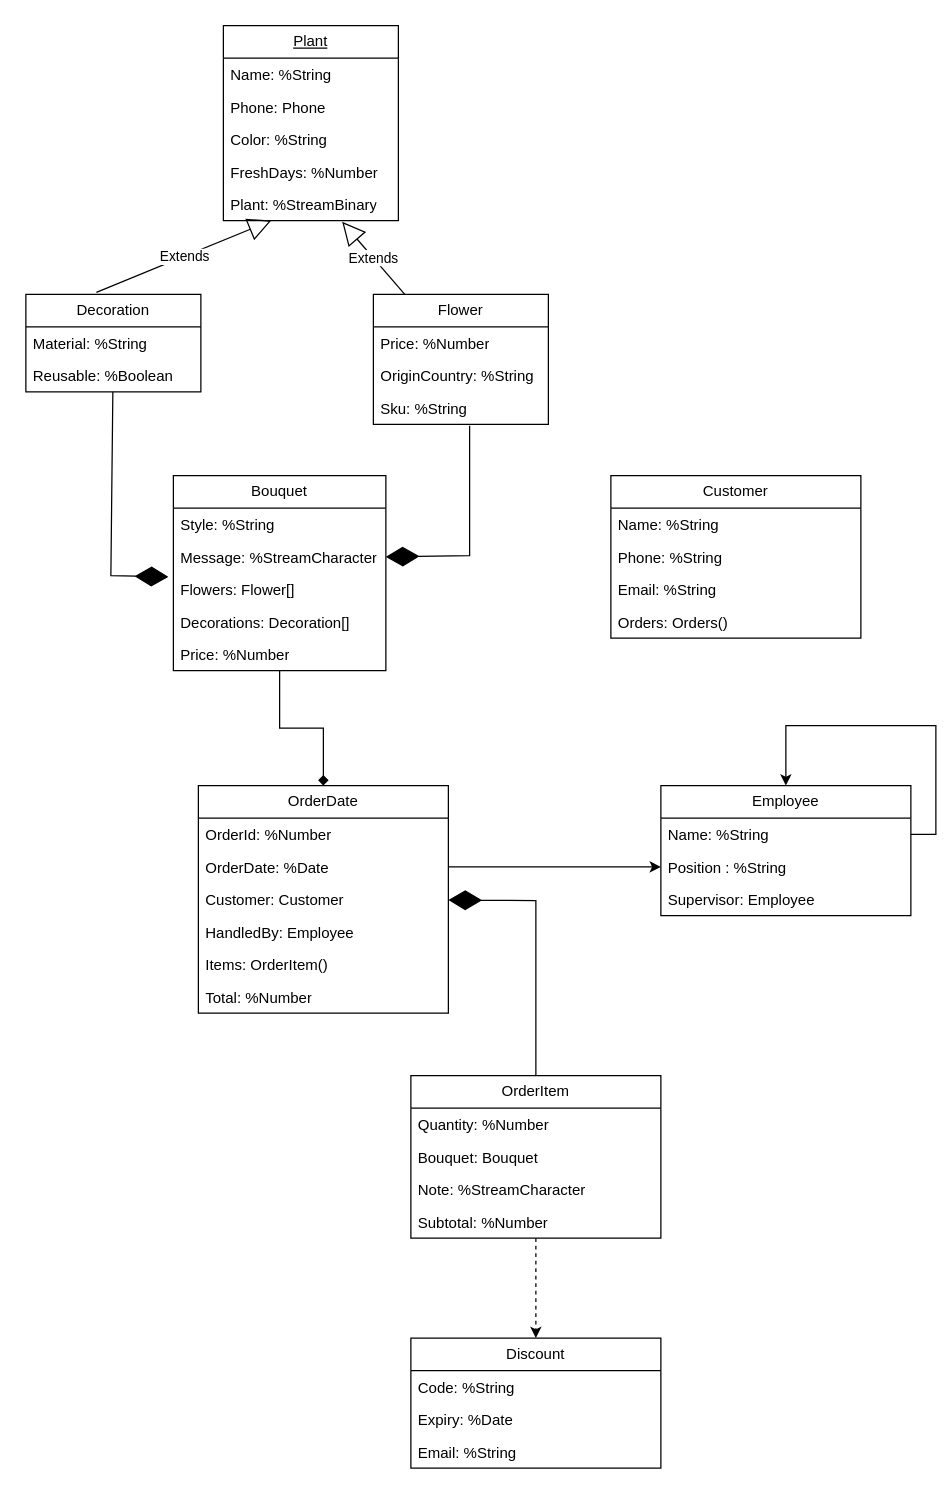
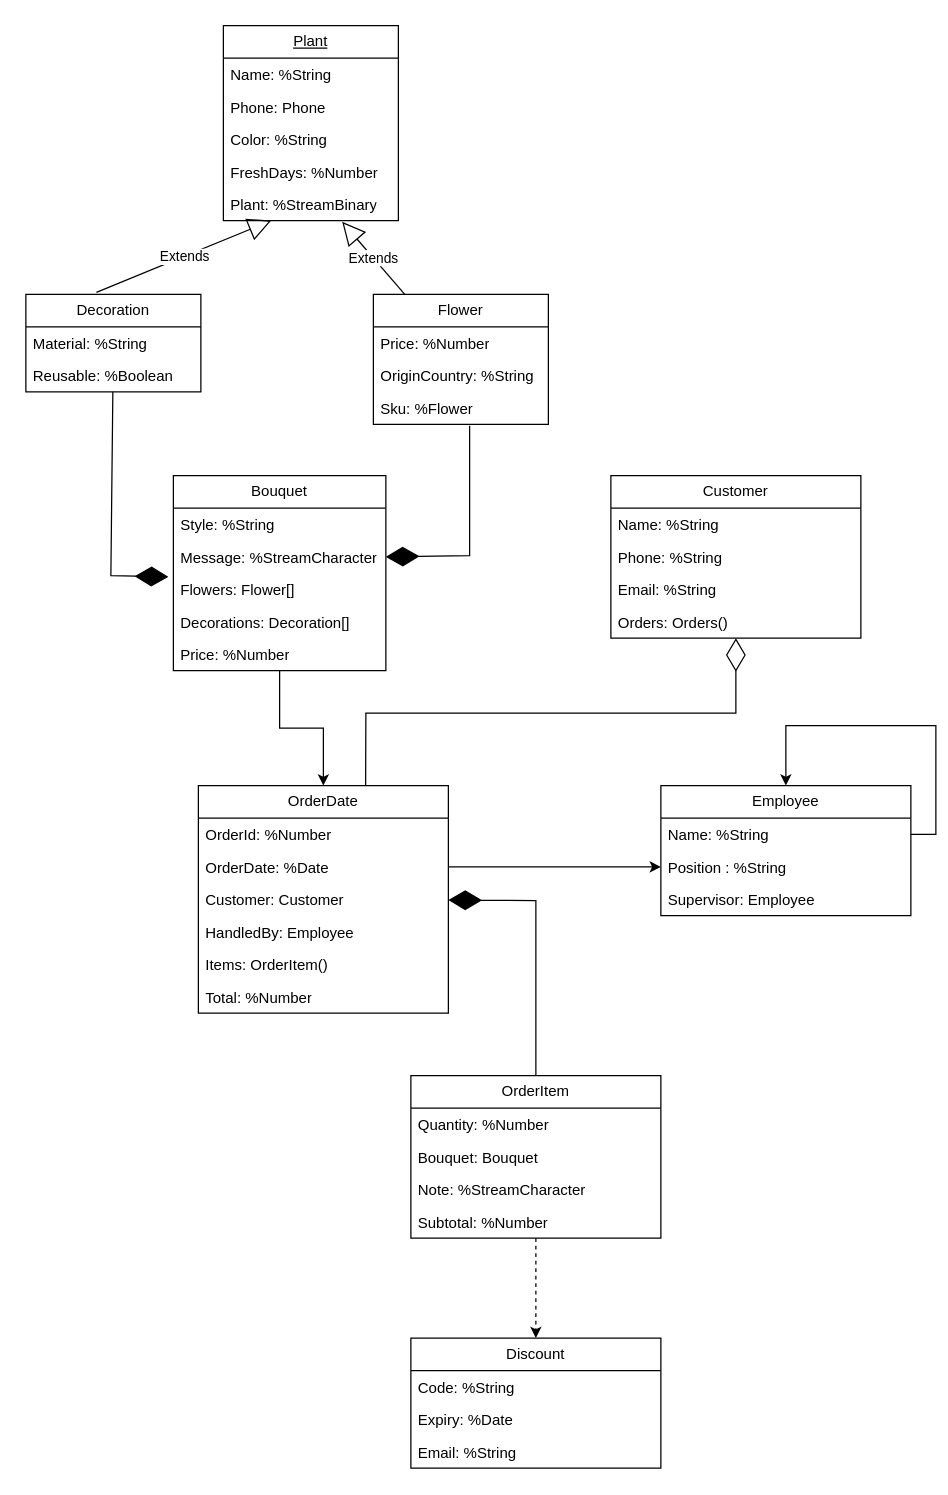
node "Sku: %String": label "Sku: %String" -> "Sku: %Flower"
edge "OrderDate" -> "Customer": added
edge "Bouquet" -> "OrderDate": arrowhead diamond -> classic
